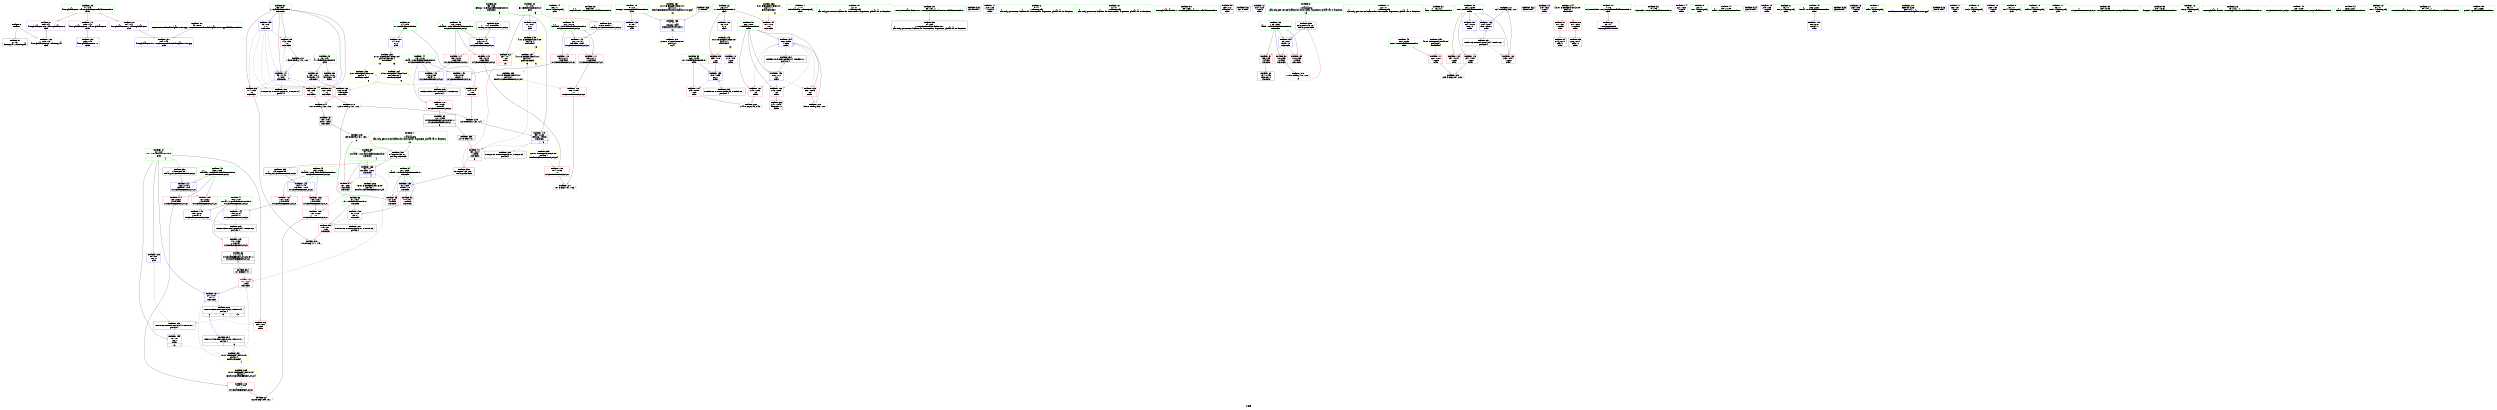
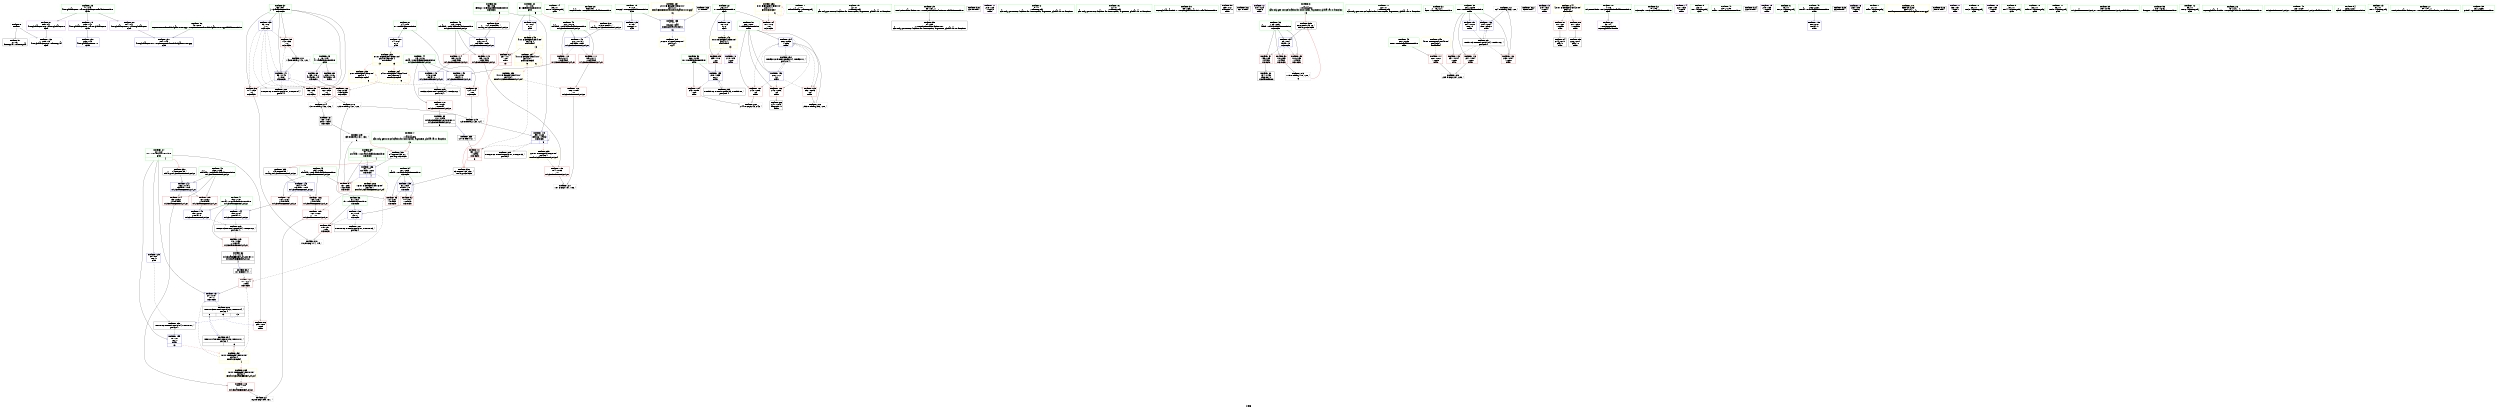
node "NodeID: 60": text "_Z3reciix" -> "_Z3maxIxERKT"
edge "NodeID: 43" -> "NodeID: 143": now "NodeID: 43" -> "NodeID: 94"
